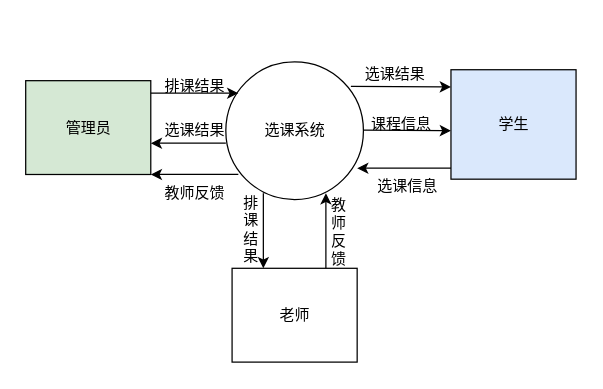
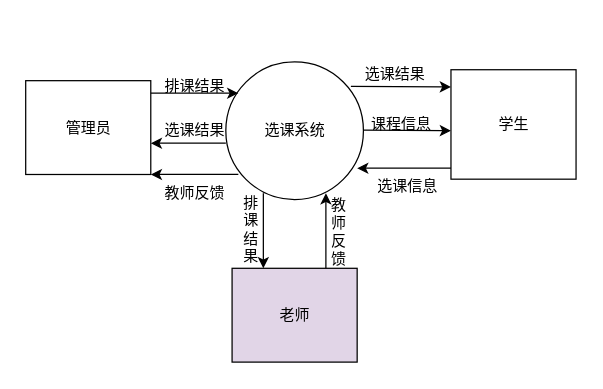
node "学生": fillcolor #dae8fc -> #ffffff
node "管理员": fillcolor #d5e8d4 -> #ffffff
node "老师": fillcolor #ffffff -> #e1d5e7
